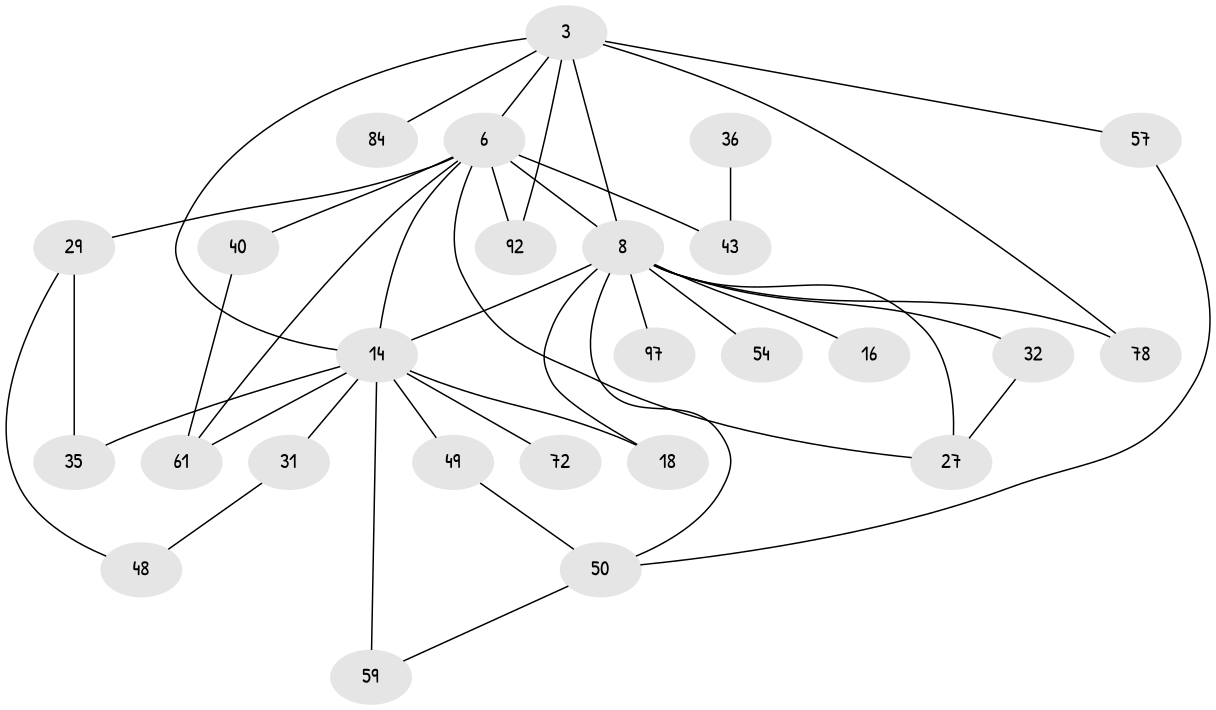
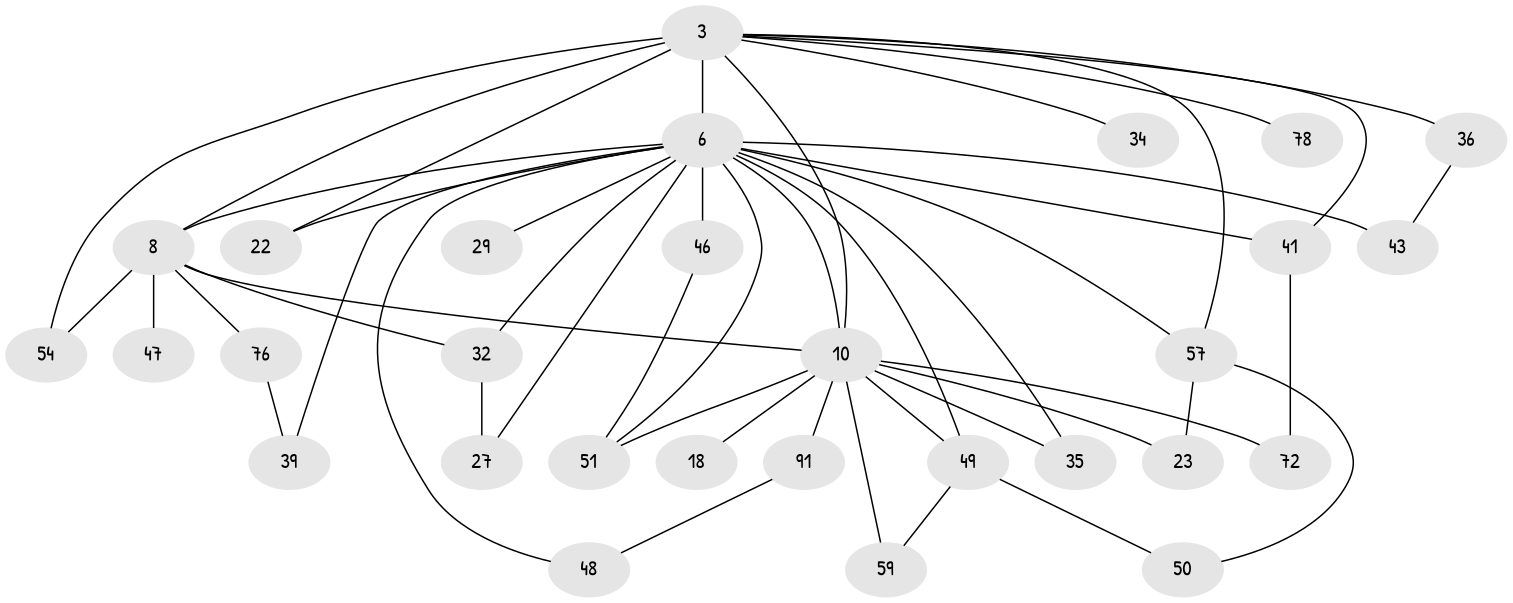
edge "3" -- "36": added
edge "3" -- "54": added
node "84": label "84" -> "34"
edge "6" -- "57": added
edge "6" -- "32": added
node "40": label "40" -> "46"
node "92": label "92" -> "22"
node "41": added
edge "6" -- "49": added
edge "8" -- "27": removed
edge "8" -- "78": removed
edge "29" -- "35": now "6" -- "35"
node "14": label "14" -> "10"
node "97": label "97" -> "47"
node "16": label "16" -> "76"
edge "8" -- "18": removed
edge "29" -- "48": now "6" -- "48"
edge "8" -- "50": removed
node "61": label "61" -> "51"
node "31": label "31" -> "91"
node "39": added
node "23": added
edge "50" -- "59": now "49" -- "59"
